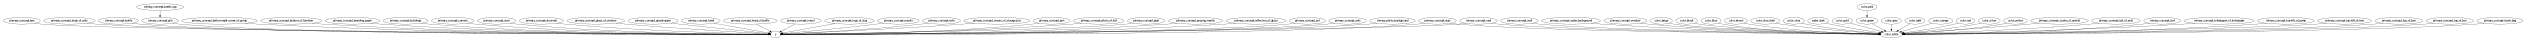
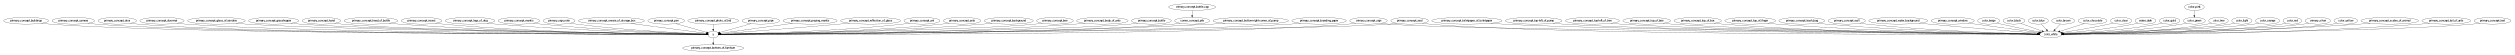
node "primary_concept_pile": label "primary_concept_pile" -> "corner_concept_pile"
node "primary_concept_note": label "primary_concept_note" -> "primary_sign_note"
node "primary_photo_background": label "primary_photo_background" -> "primary_concept_background"
node "primary_concept_top_of_finger": added
node "color_grey": label "color_grey" -> "color_tree"
node "color_silver": label "color_silver" -> "primary_silver"
edge "primary_concept_bottom_of_furniture" -> "y": reversed
